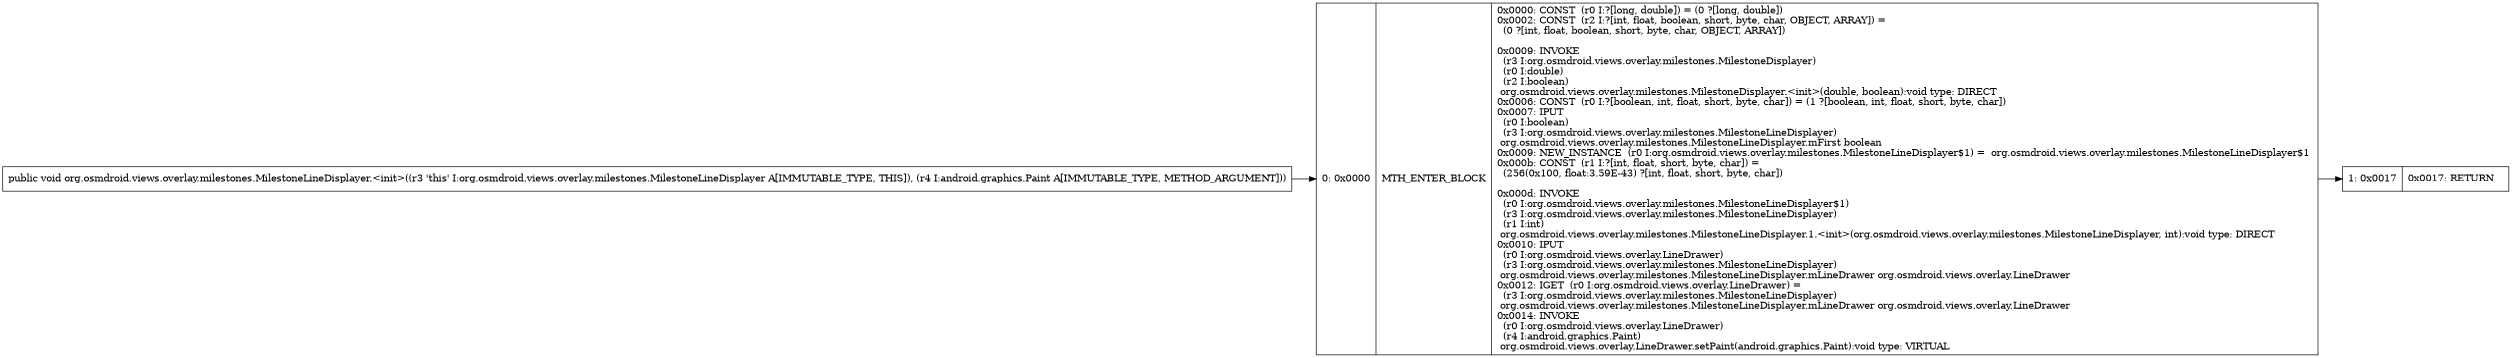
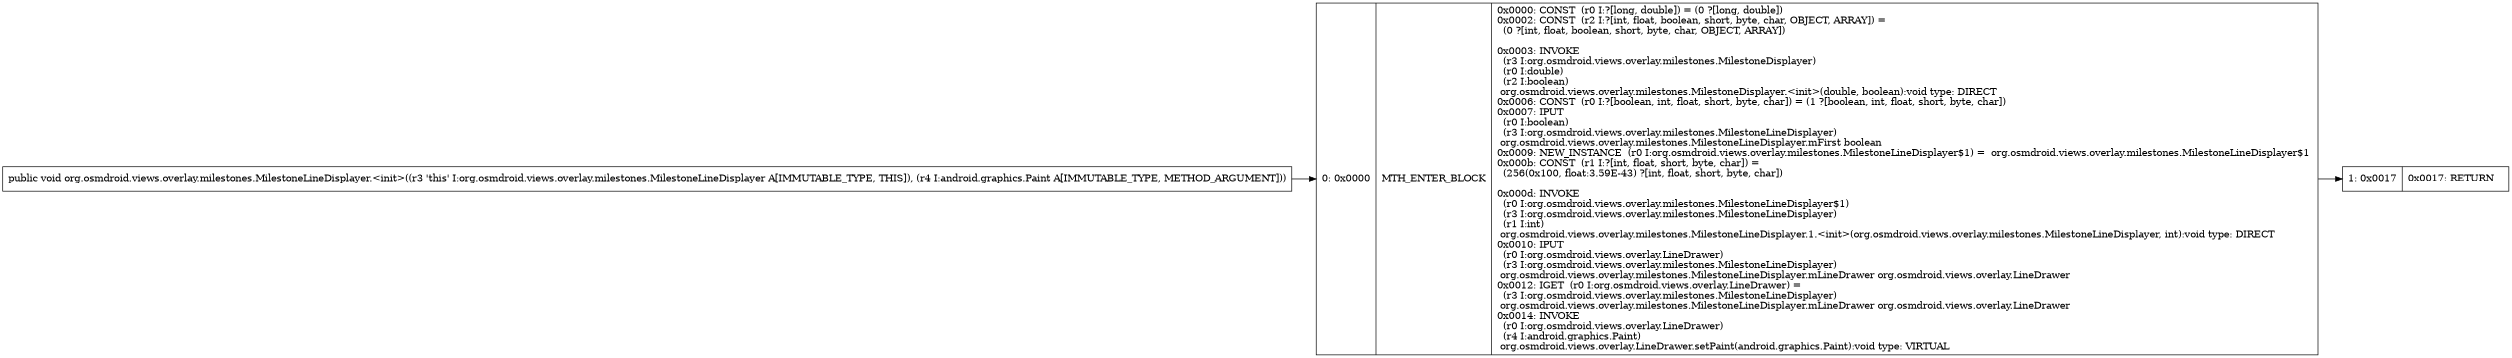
node "0: 0x0000": text "0x0009: INVOKE" -> "0x0003: INVOKE"
